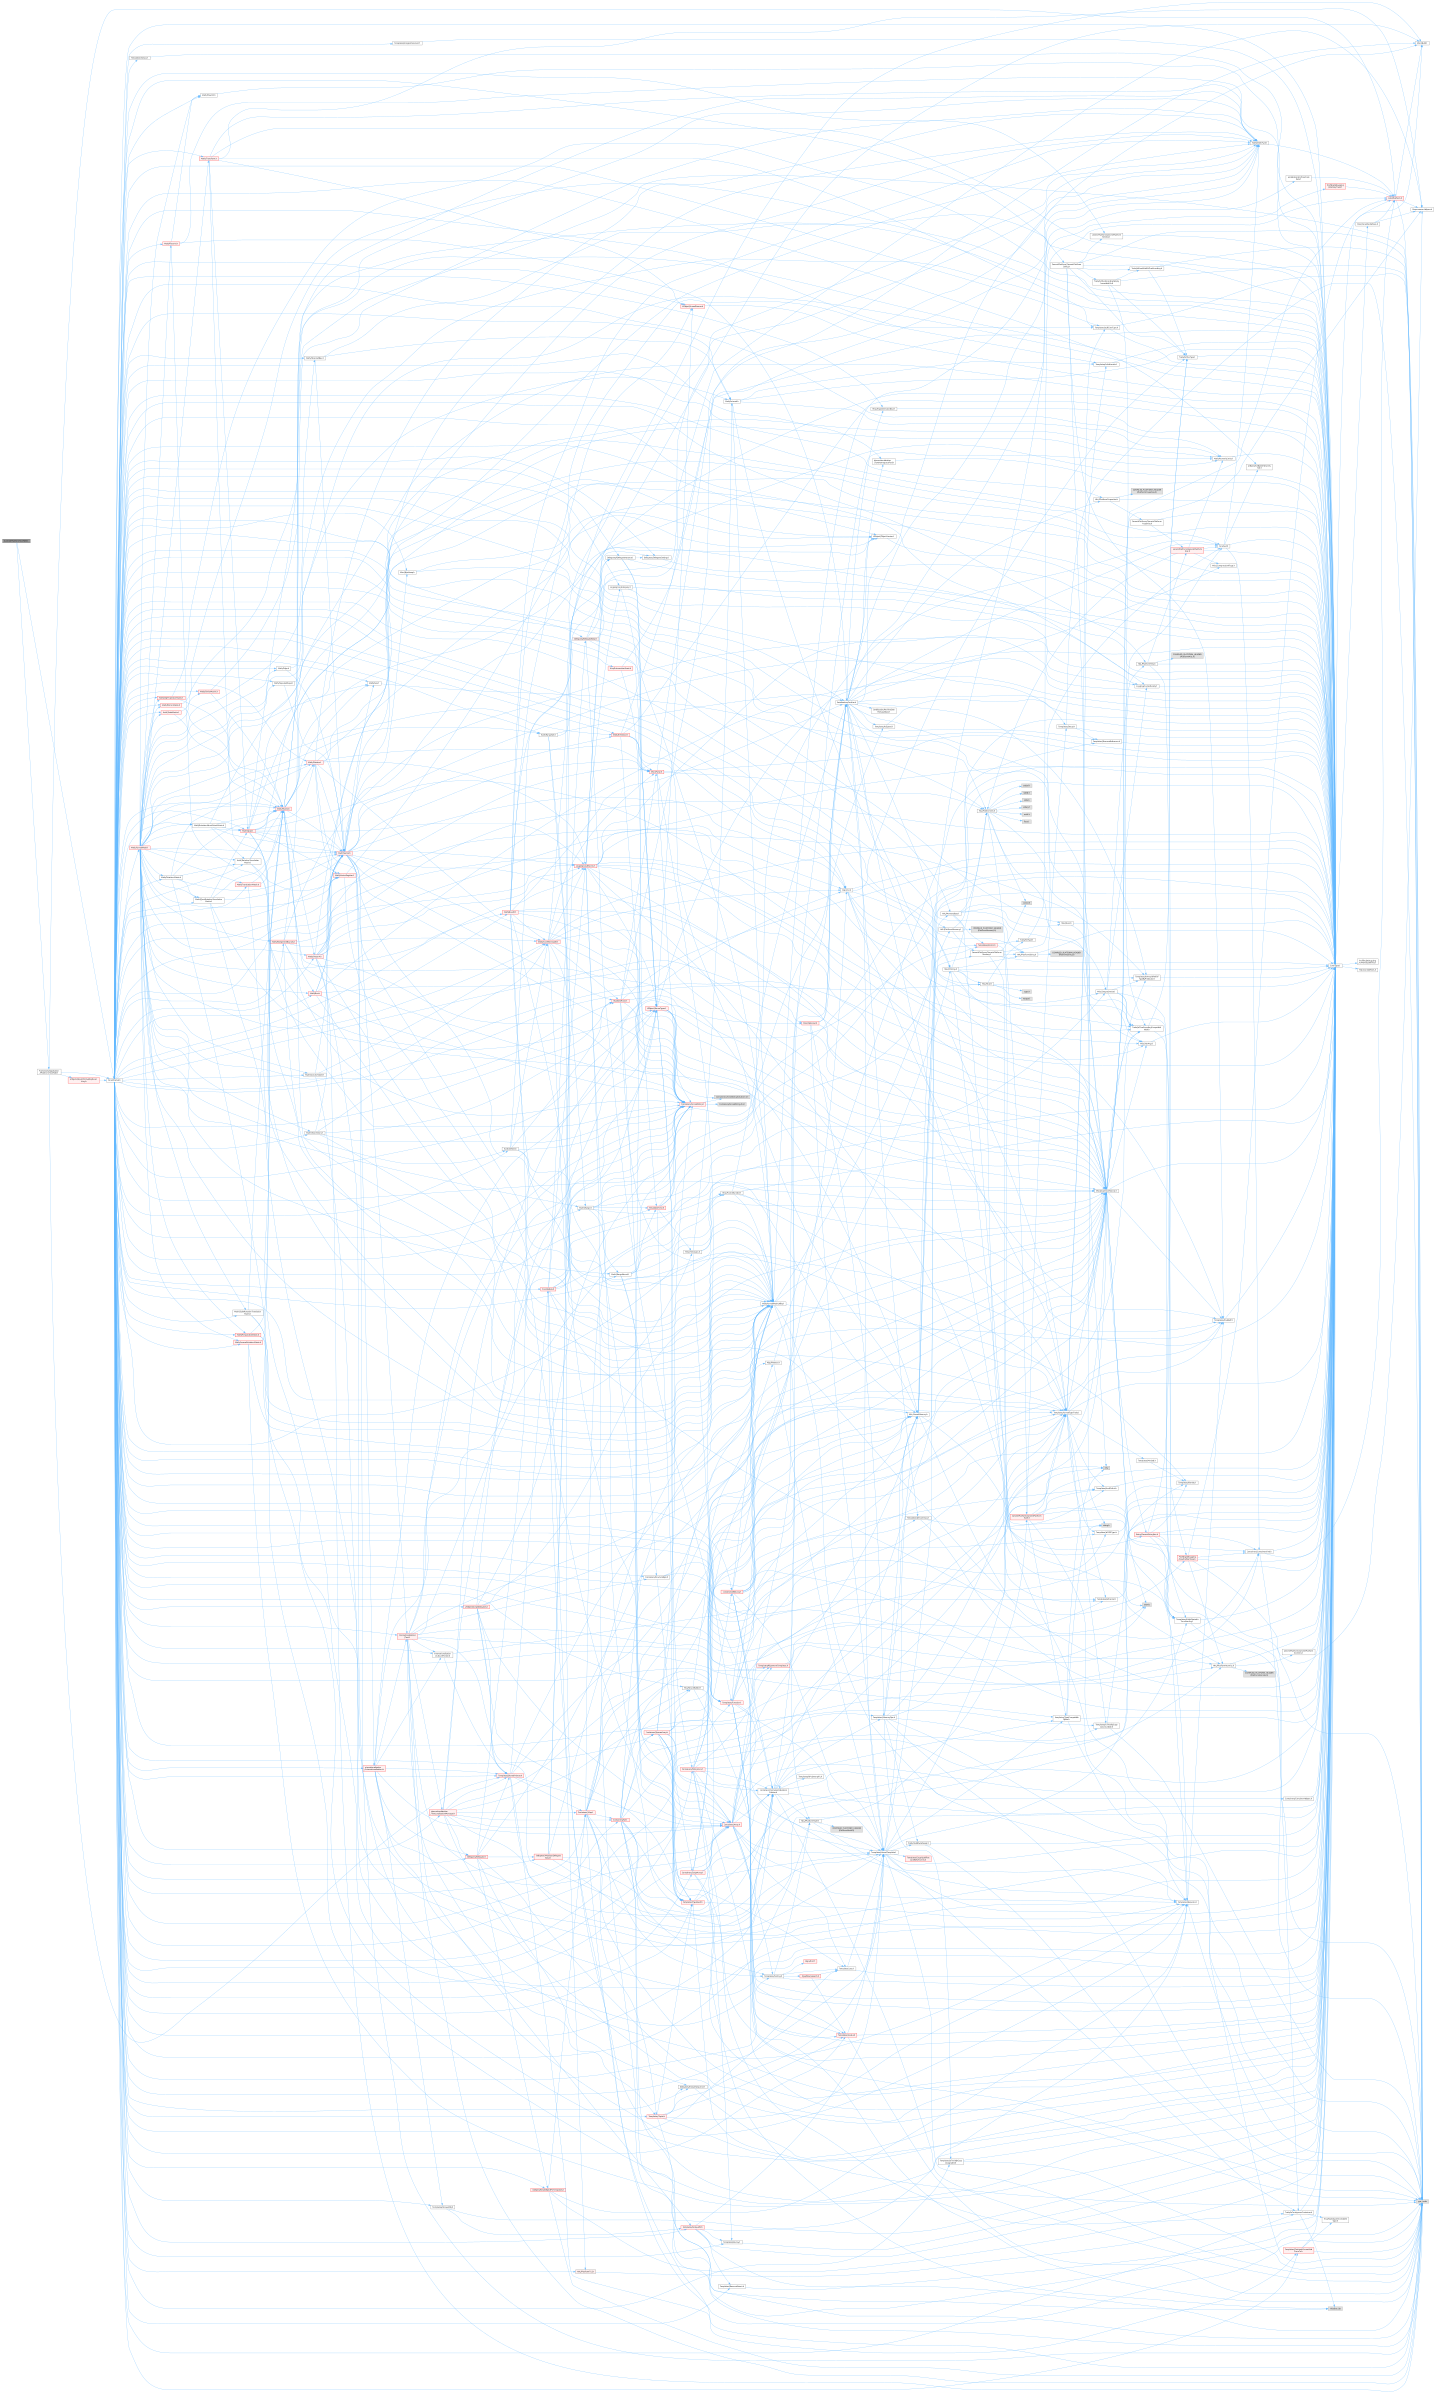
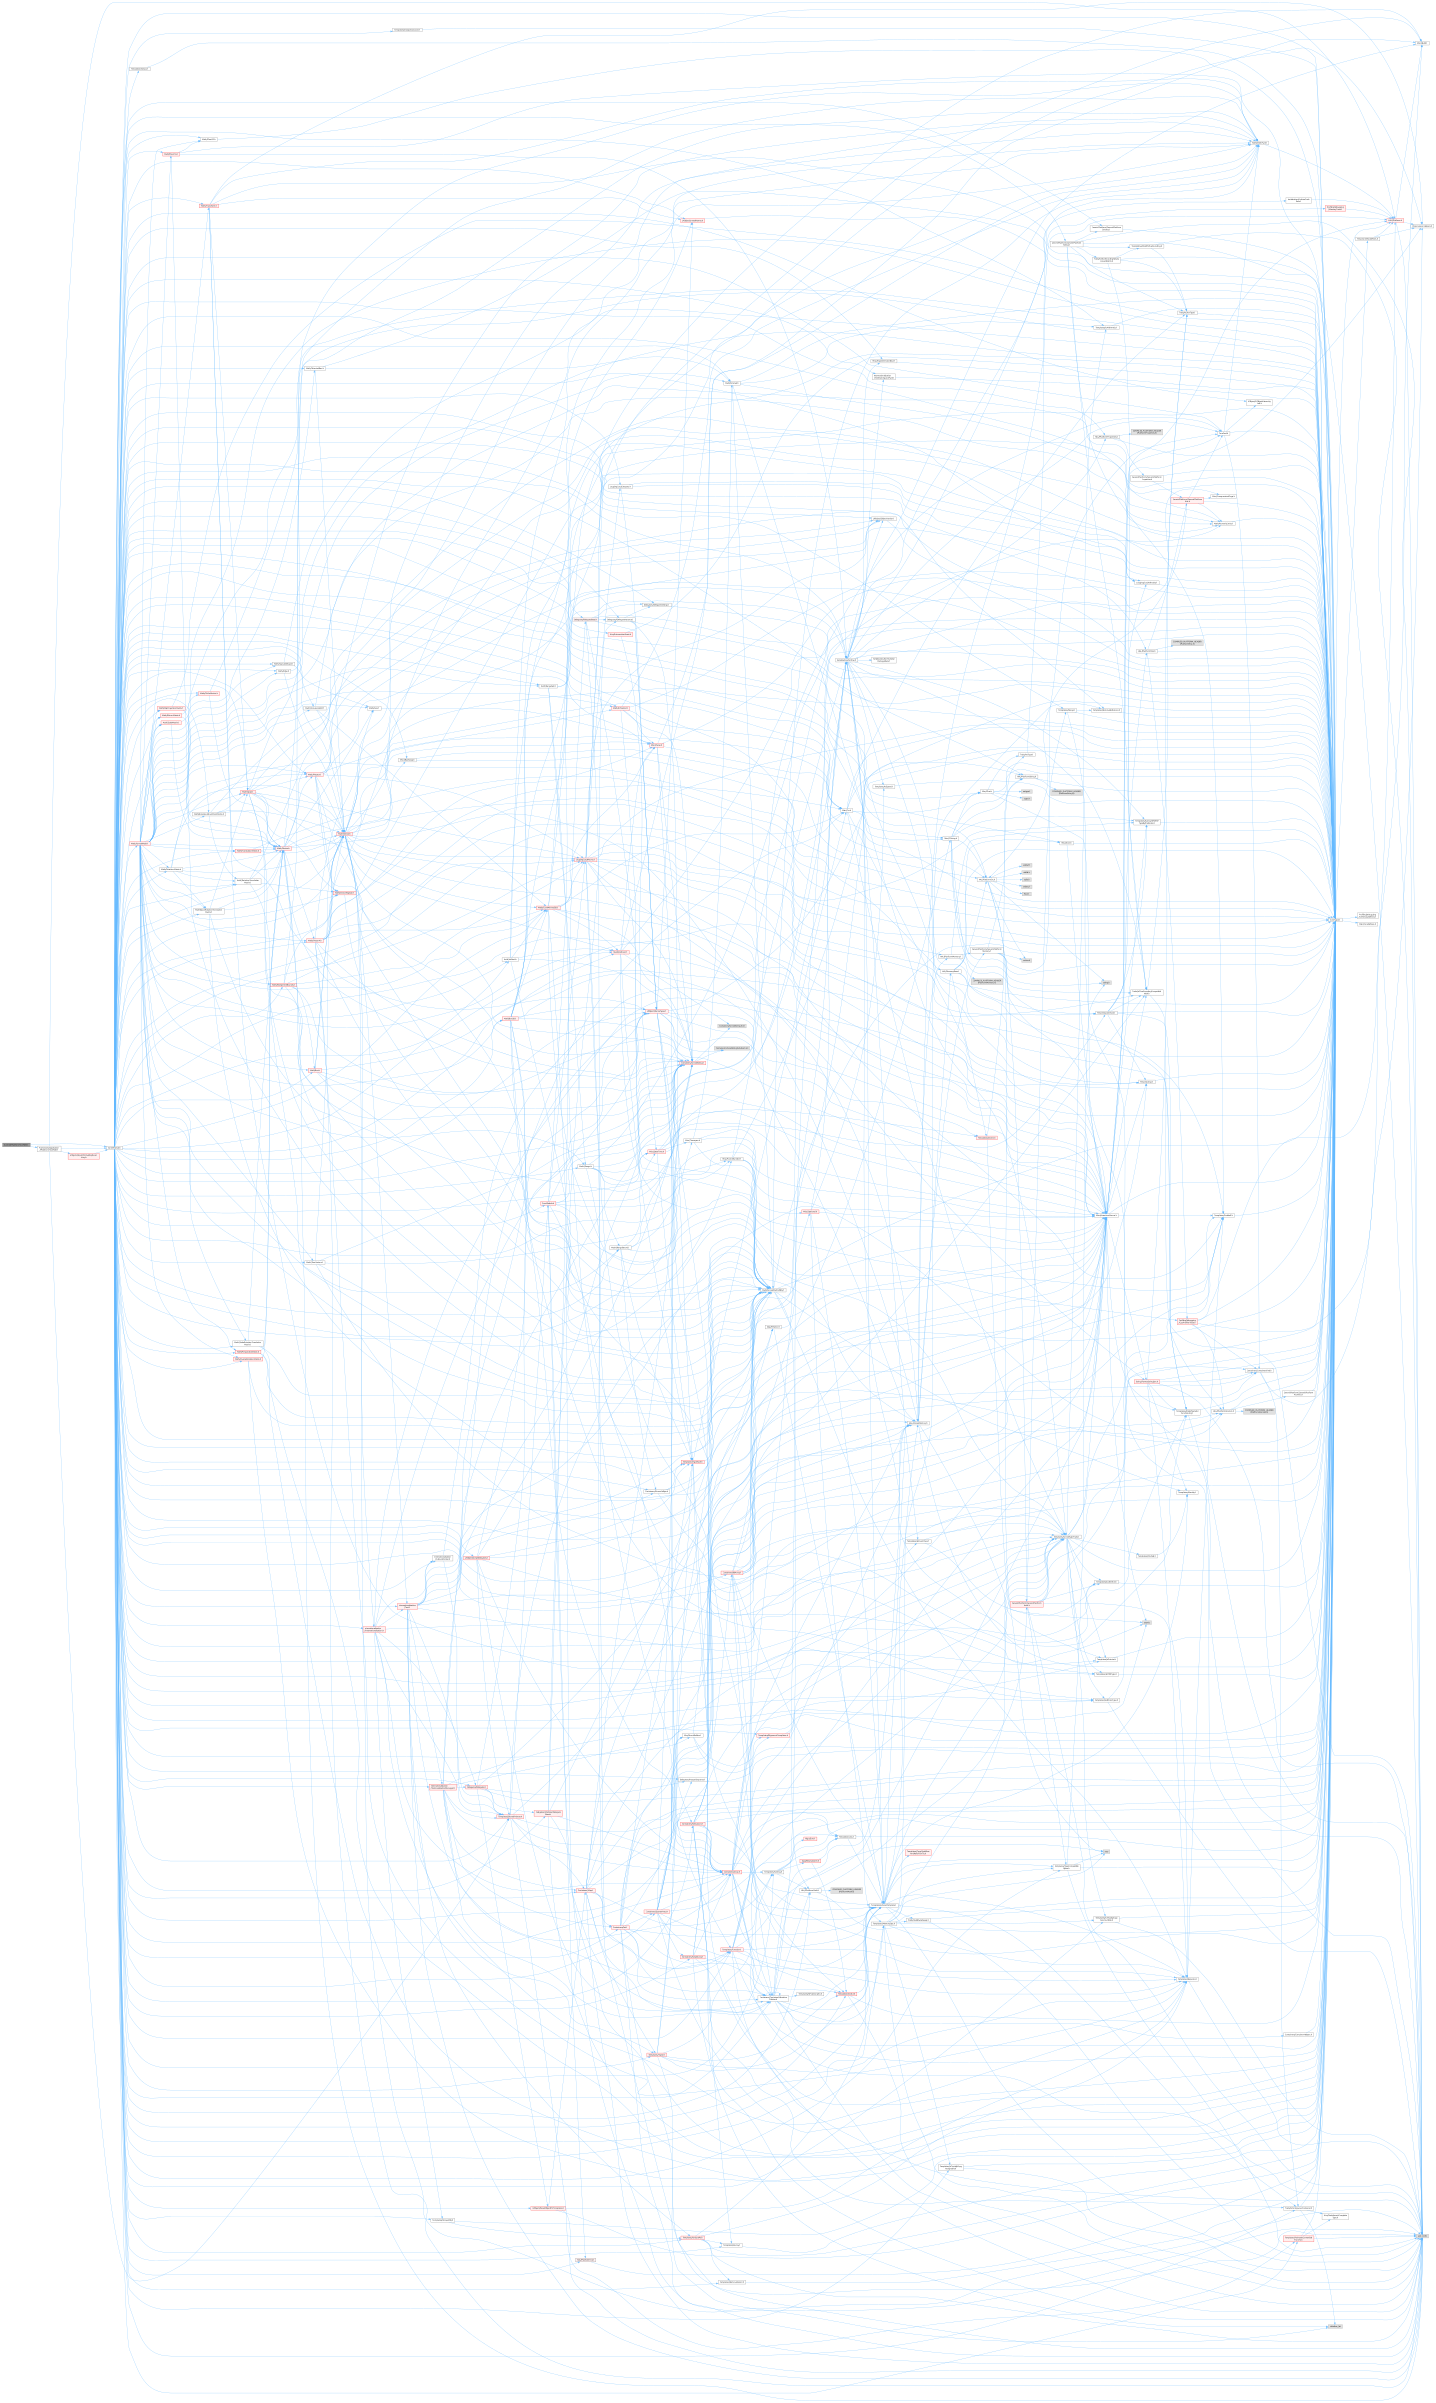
node "math.h": removed
edge "Math/IntPoint.h" -> "Containers/UnrealString.h": now "Math/IntPoint.h" -> "Containers/UnrealString.h.inl"
